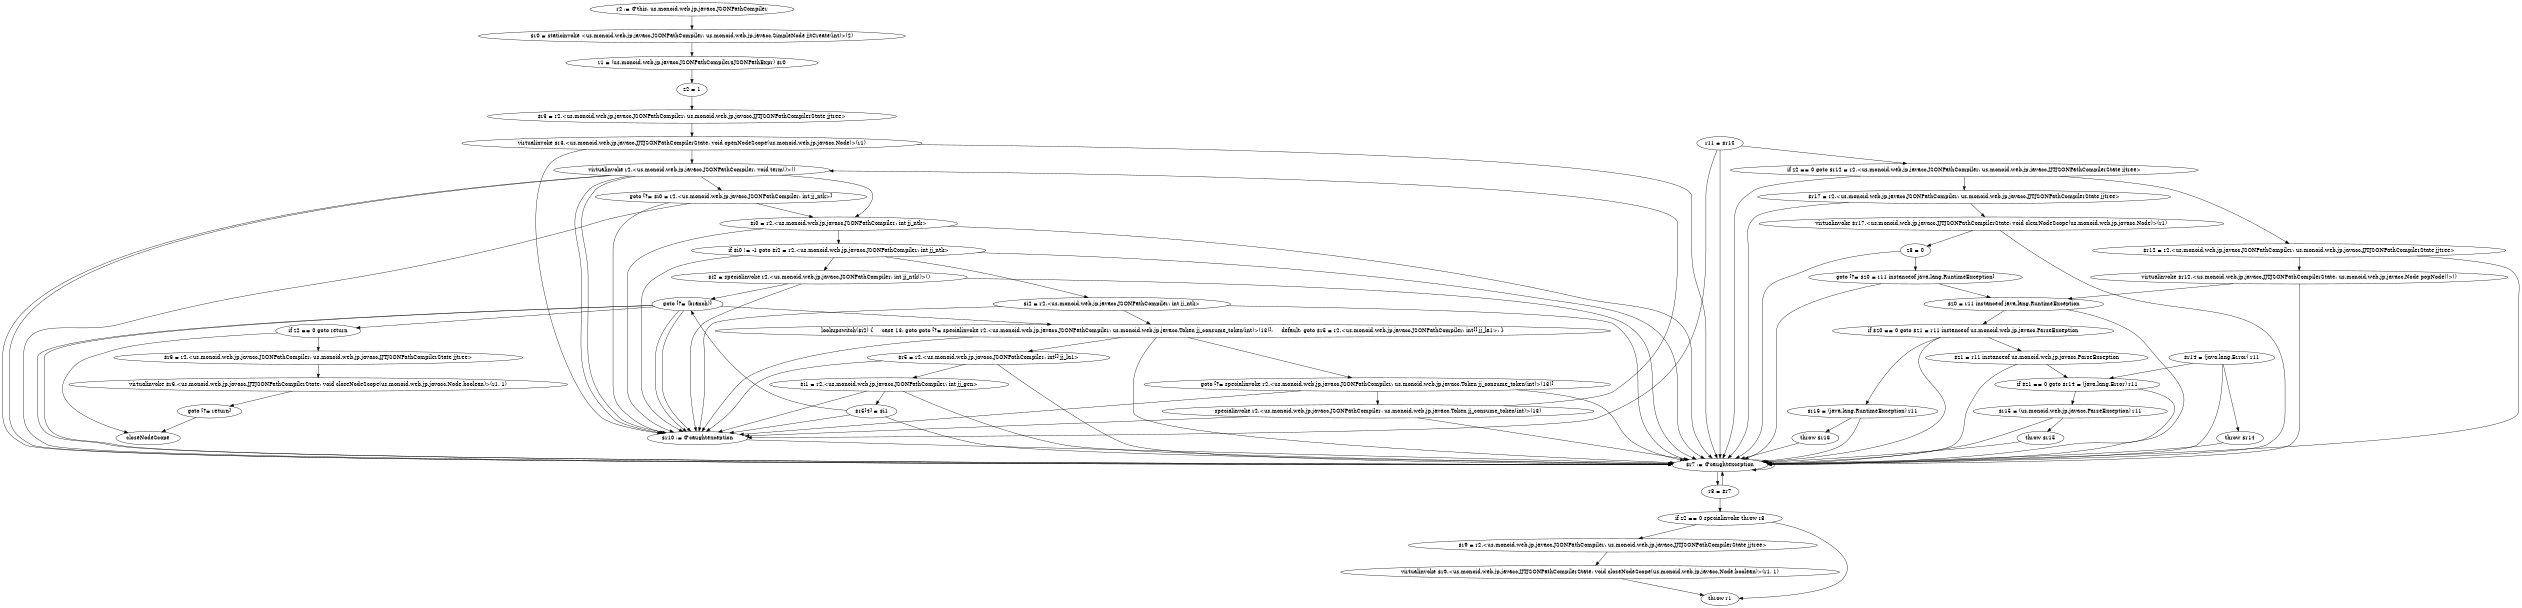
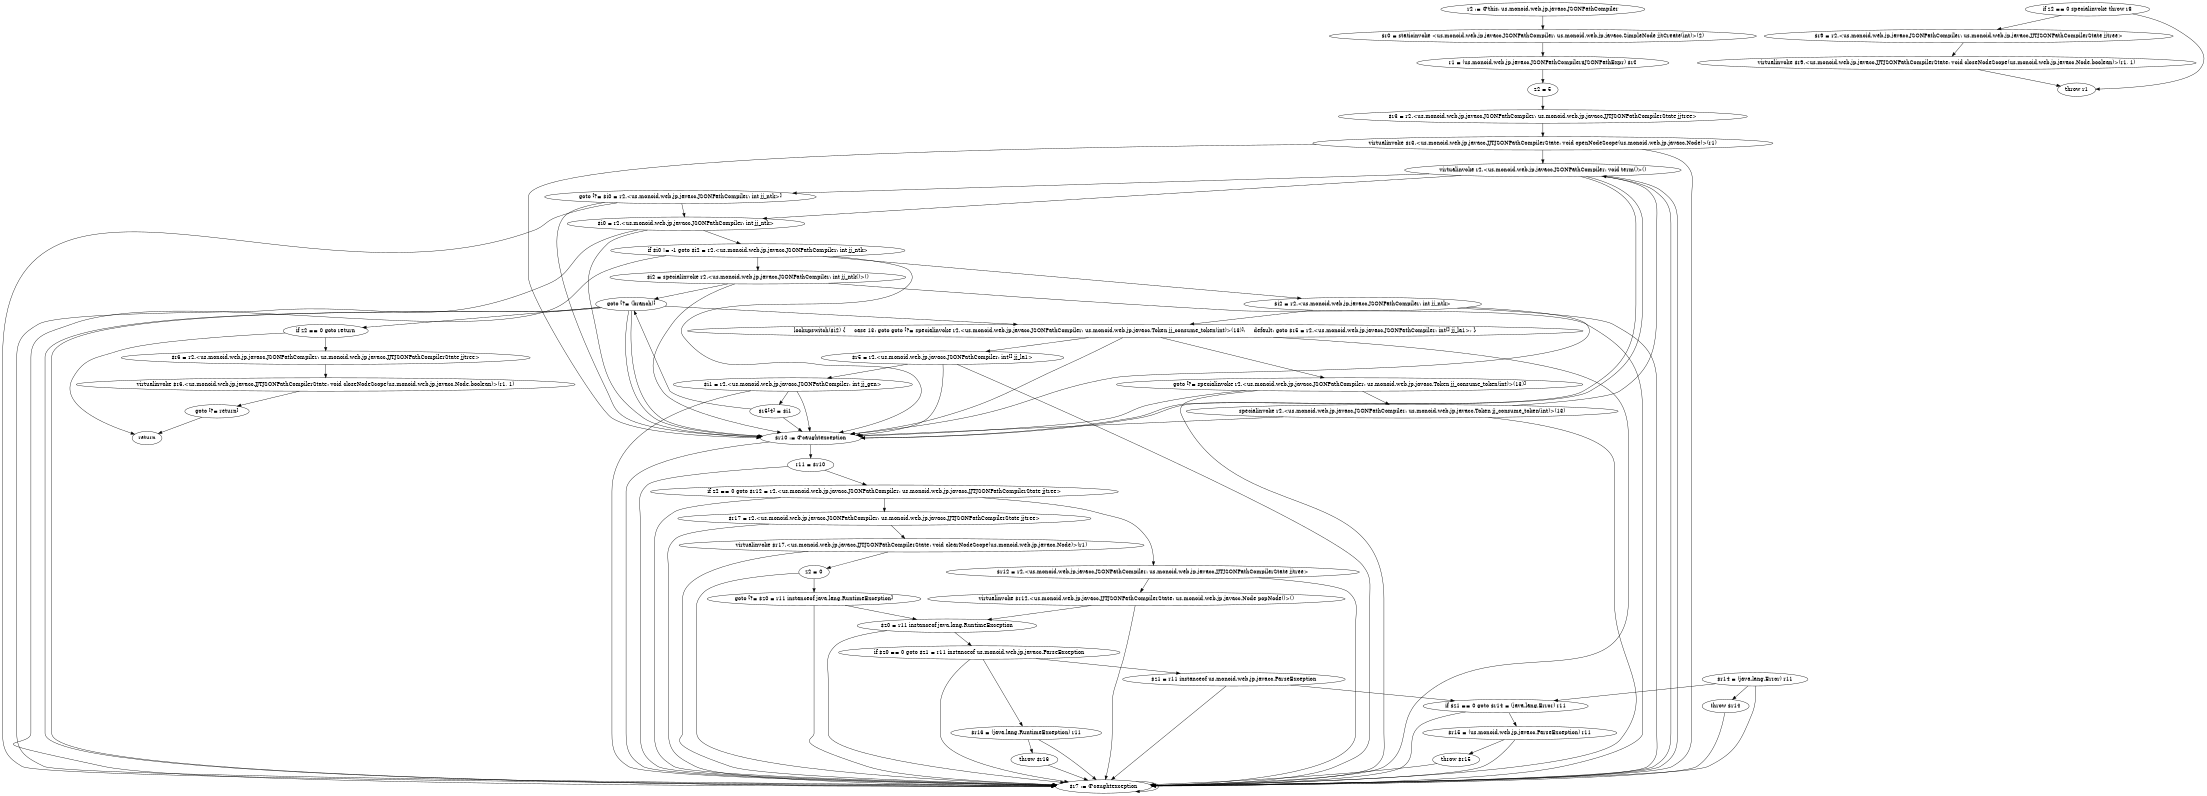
node "z2 = 1": label "z2 = 1" -> "z2 = 5"
node "z8 = 0": label "z8 = 0" -> "z2 = 0"
edge "r11 = $r10" -> "$r10 := @caughtexception": reversed
node "closeNodeScope": label "closeNodeScope" -> "return"
edge "$r5[4] = $i1" -> "$r7 := @caughtexception": removed
node "r8 = $r7": removed
